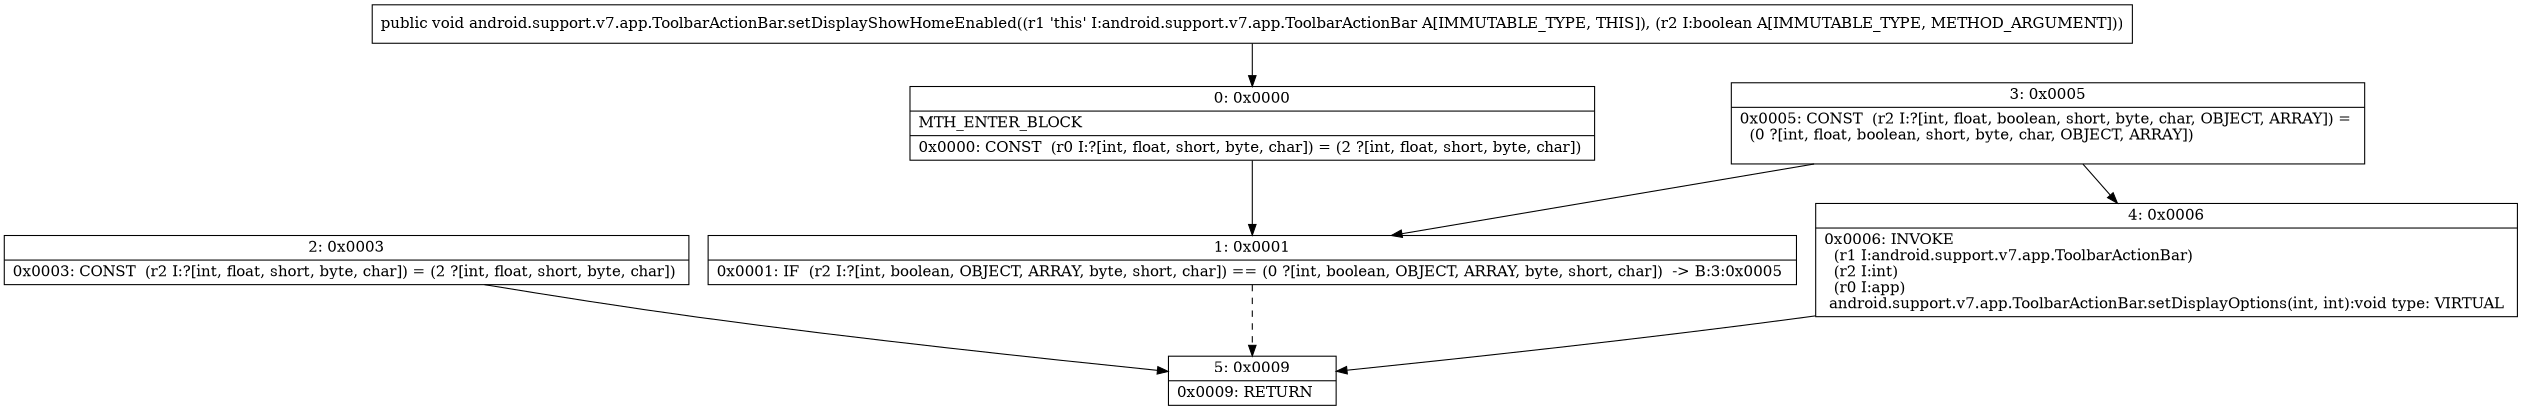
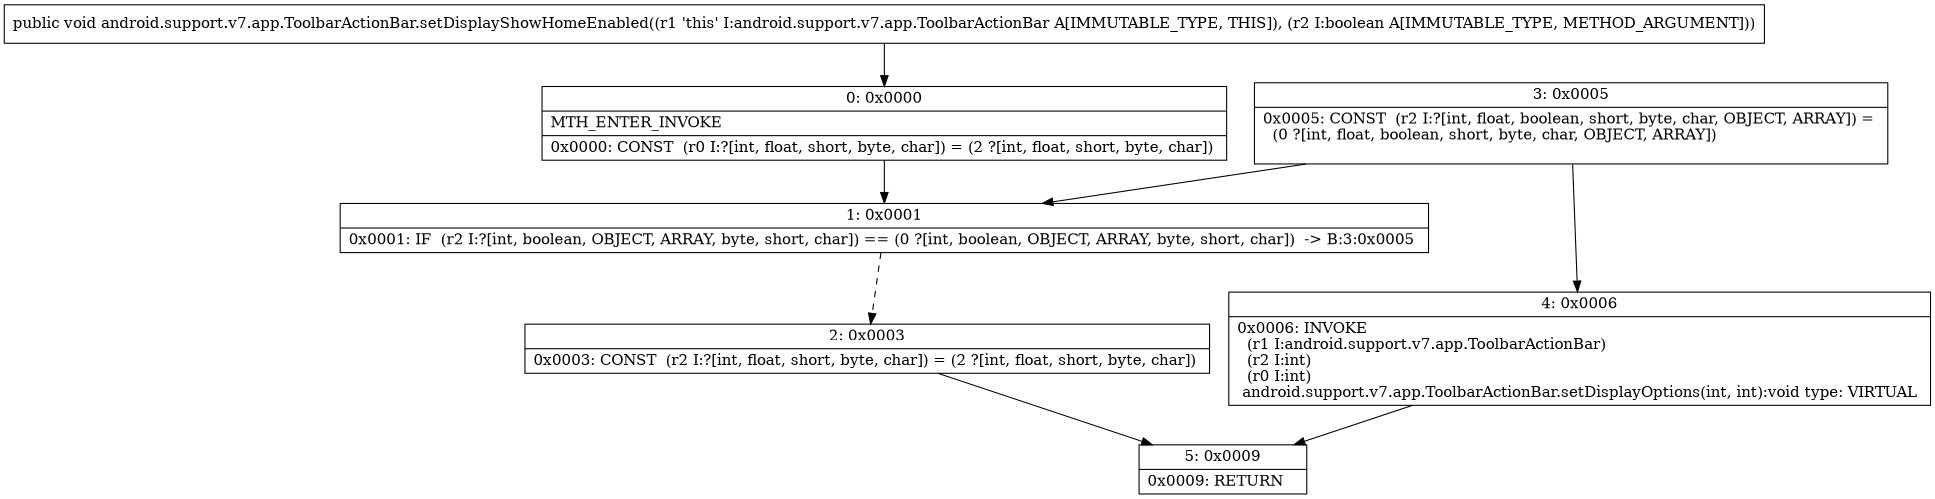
node "0: 0x0000": text "MTH_ENTER_BLOCK" -> "MTH_ENTER_INVOKE"
node "4: 0x0006": text "(r0 I:app)" -> "(r0 I:int)"
edge "1: 0x0001" -> "5: 0x0009": now "1: 0x0001" -> "2: 0x0003"
